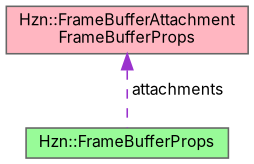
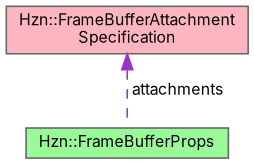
node "Hzn::FrameBufferAttachment FrameBufferProps": label "Hzn::FrameBufferAttachment FrameBufferProps" -> "Hzn::FrameBufferAttachment Specification"
